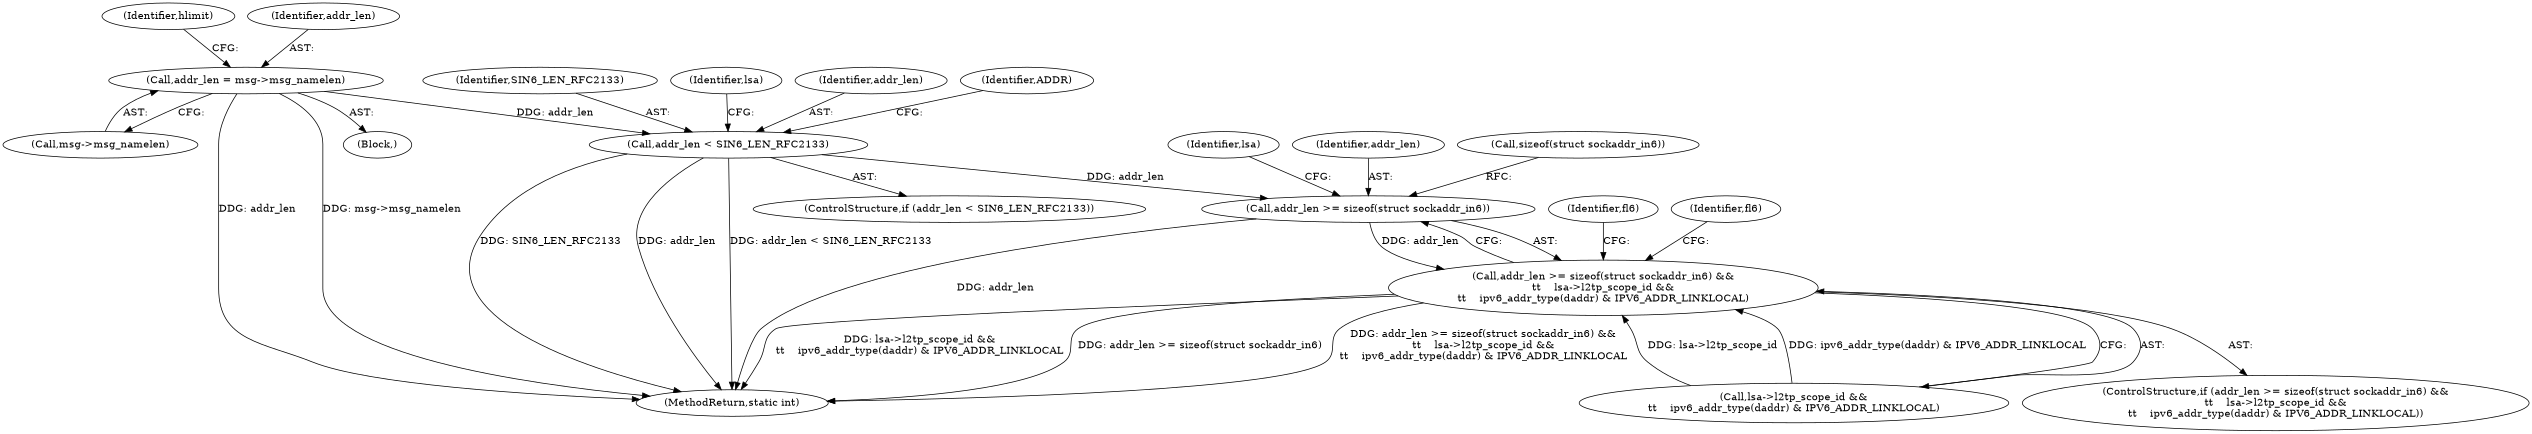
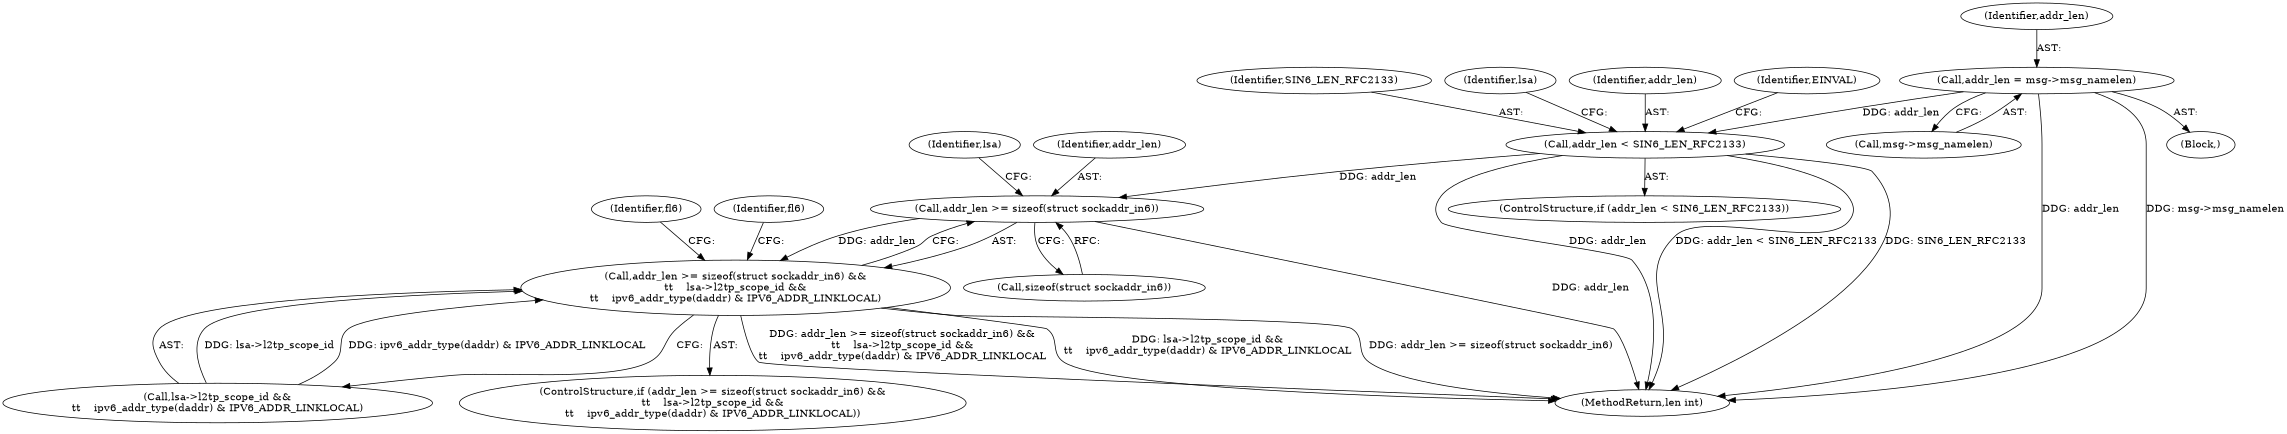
node "(Identifier,hlimit)": removed
node "(Identifier,ADDR)": label "(Identifier,ADDR)" -> "(Identifier,EINVAL)"
edge "(Call,addr_len >= sizeof(struct sockaddr_in6))" -> "(Call,sizeof(struct sockaddr_in6))": added, label "CFG:"
node "(MethodReturn,static int)": label "(MethodReturn,static int)" -> "(MethodReturn,len int)"
